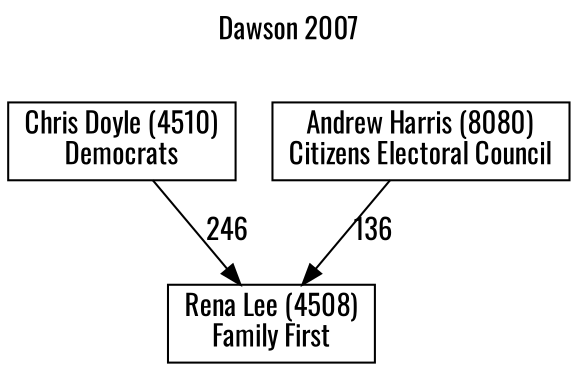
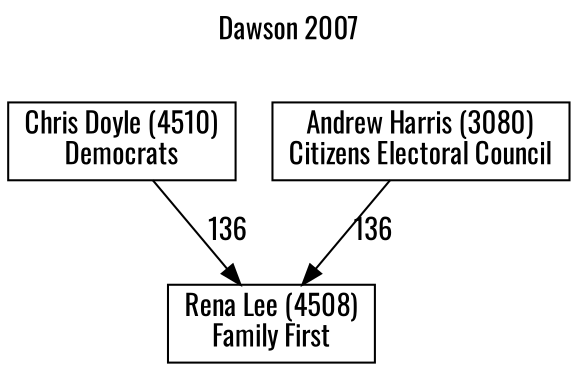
node "Andrew Harris (8080) Citizens Electoral Council": label "Andrew Harris (8080) Citizens Electoral Council" -> "Andrew Harris (3080) Citizens Electoral Council"
edge "Chris Doyle (4510) Democrats" -> "Rena Lee (4508) Family First": label "246" -> "136"
